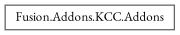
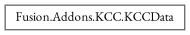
node "Fusion.Addons.KCC.Addons": label "Fusion.Addons.KCC.Addons" -> "Fusion.Addons.KCC.KCCData"
